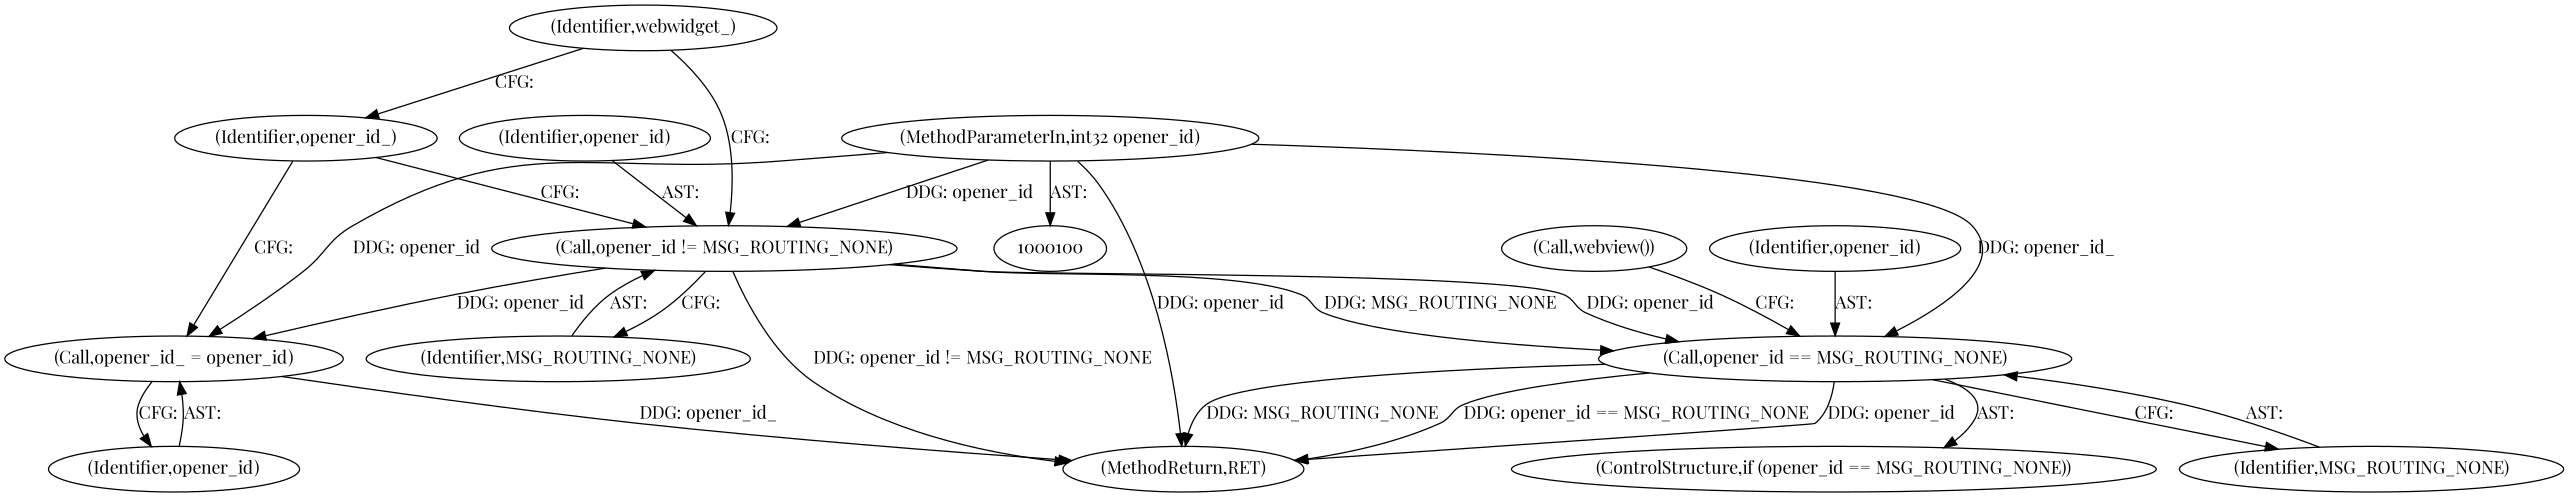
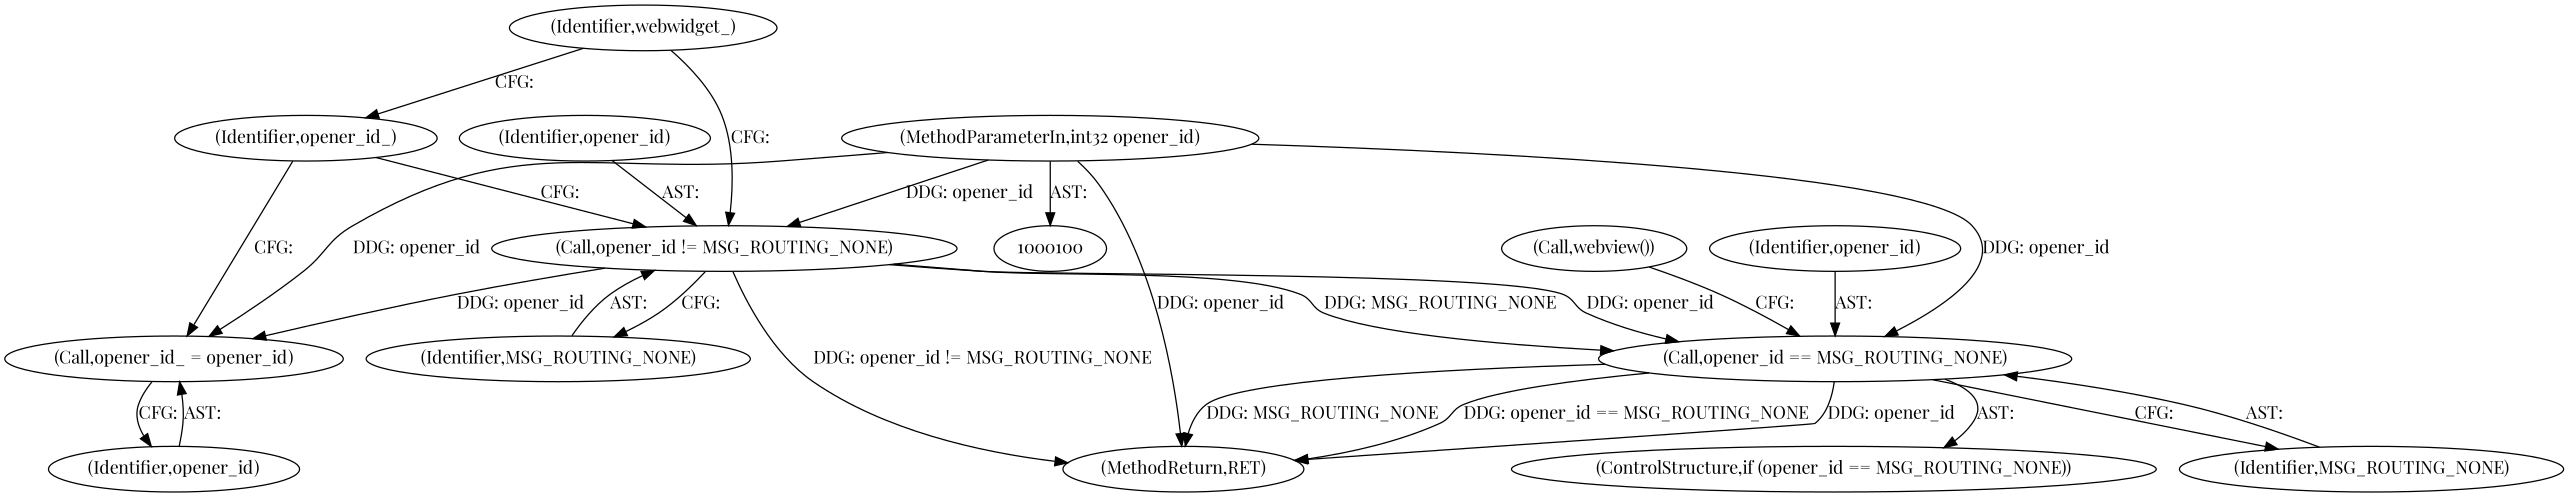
edge "(MethodParameterIn,int32 opener_id)" -> "(Call,opener_id == MSG_ROUTING_NONE)": label "DDG: opener_id_" -> "DDG: opener_id"
edge "(Call,opener_id_ = opener_id)" -> "(MethodReturn,RET)": removed, label "DDG: opener_id_"
